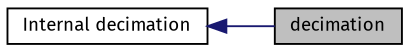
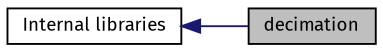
node "Internal decimation": label "Internal decimation" -> "Internal libraries"
